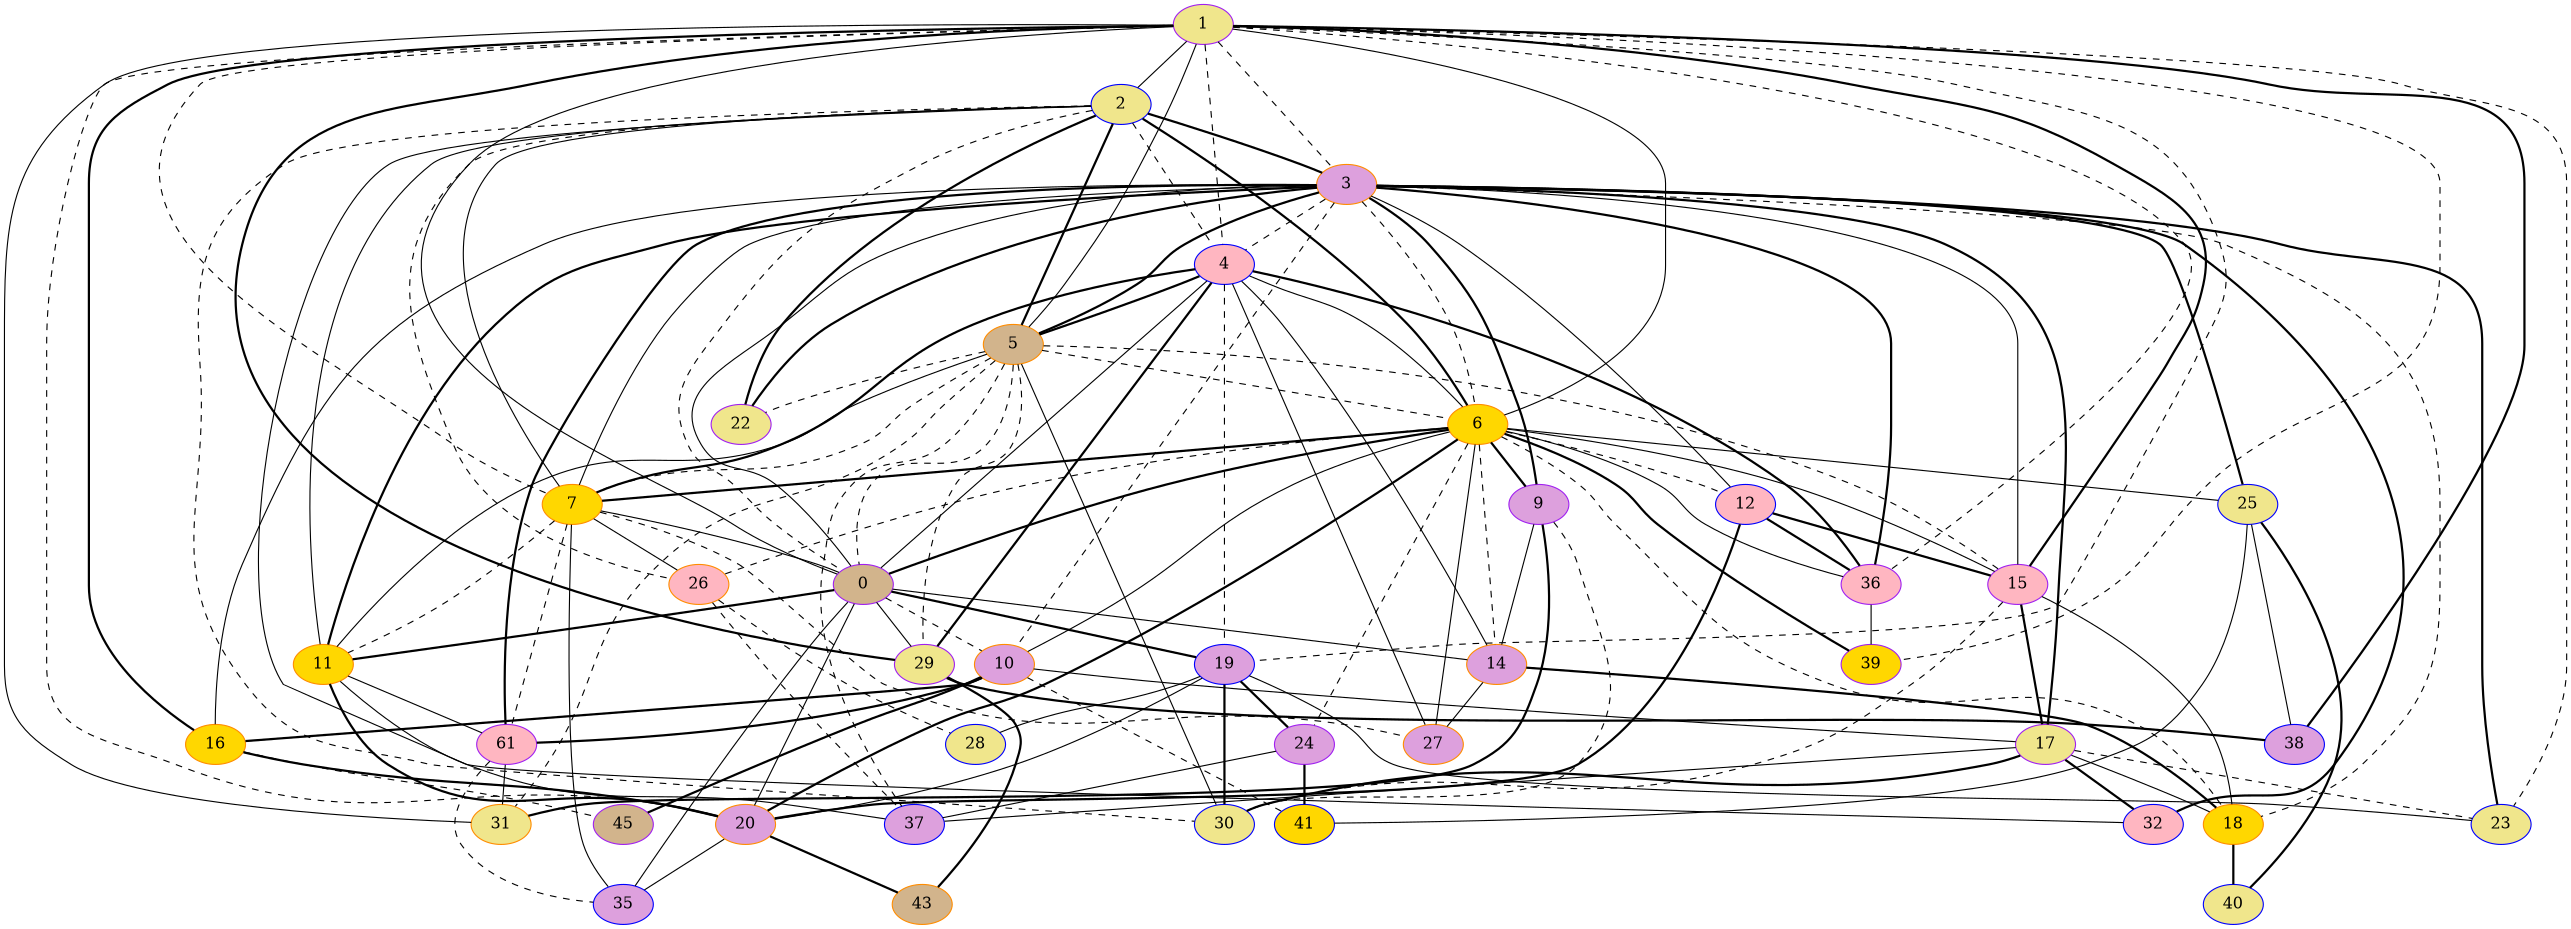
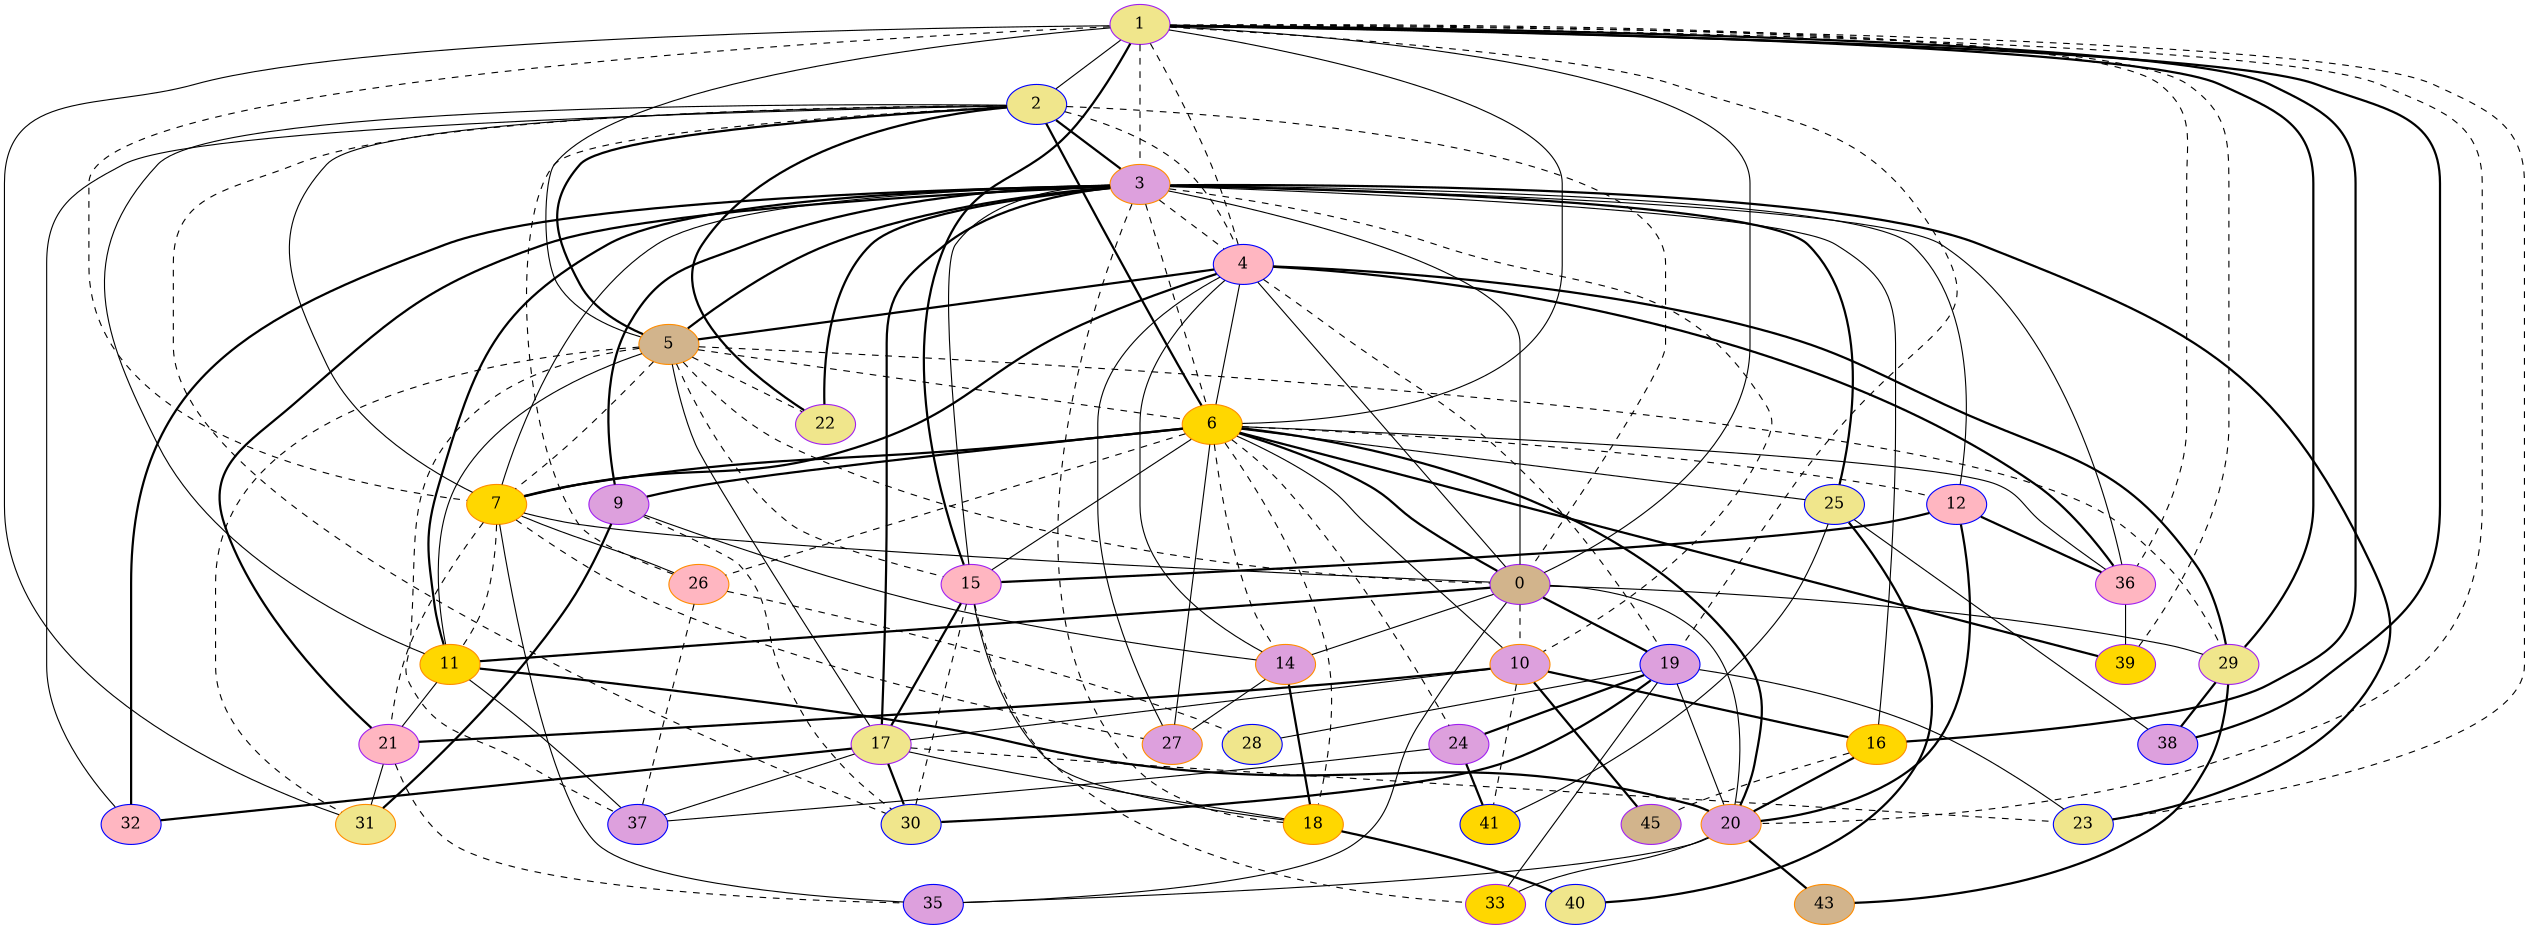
edge "3" -- "36": style bold -> solid
edge "5" -- "30": now "5" -- "17"
node "61": label "61" -> "21"
node "33": added
